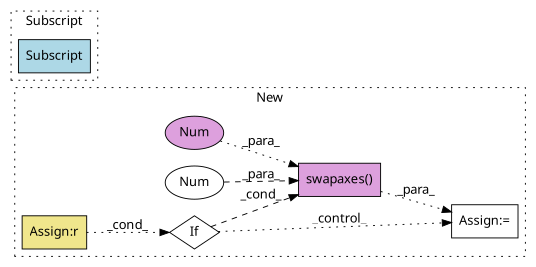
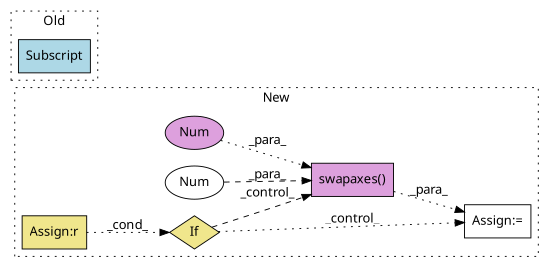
cluster "Subscript": label "Subscript" -> "Old"
edge "If" -> "swapaxes()": label "_cond_" -> "_control_"
node "If": fillcolor white -> khaki
